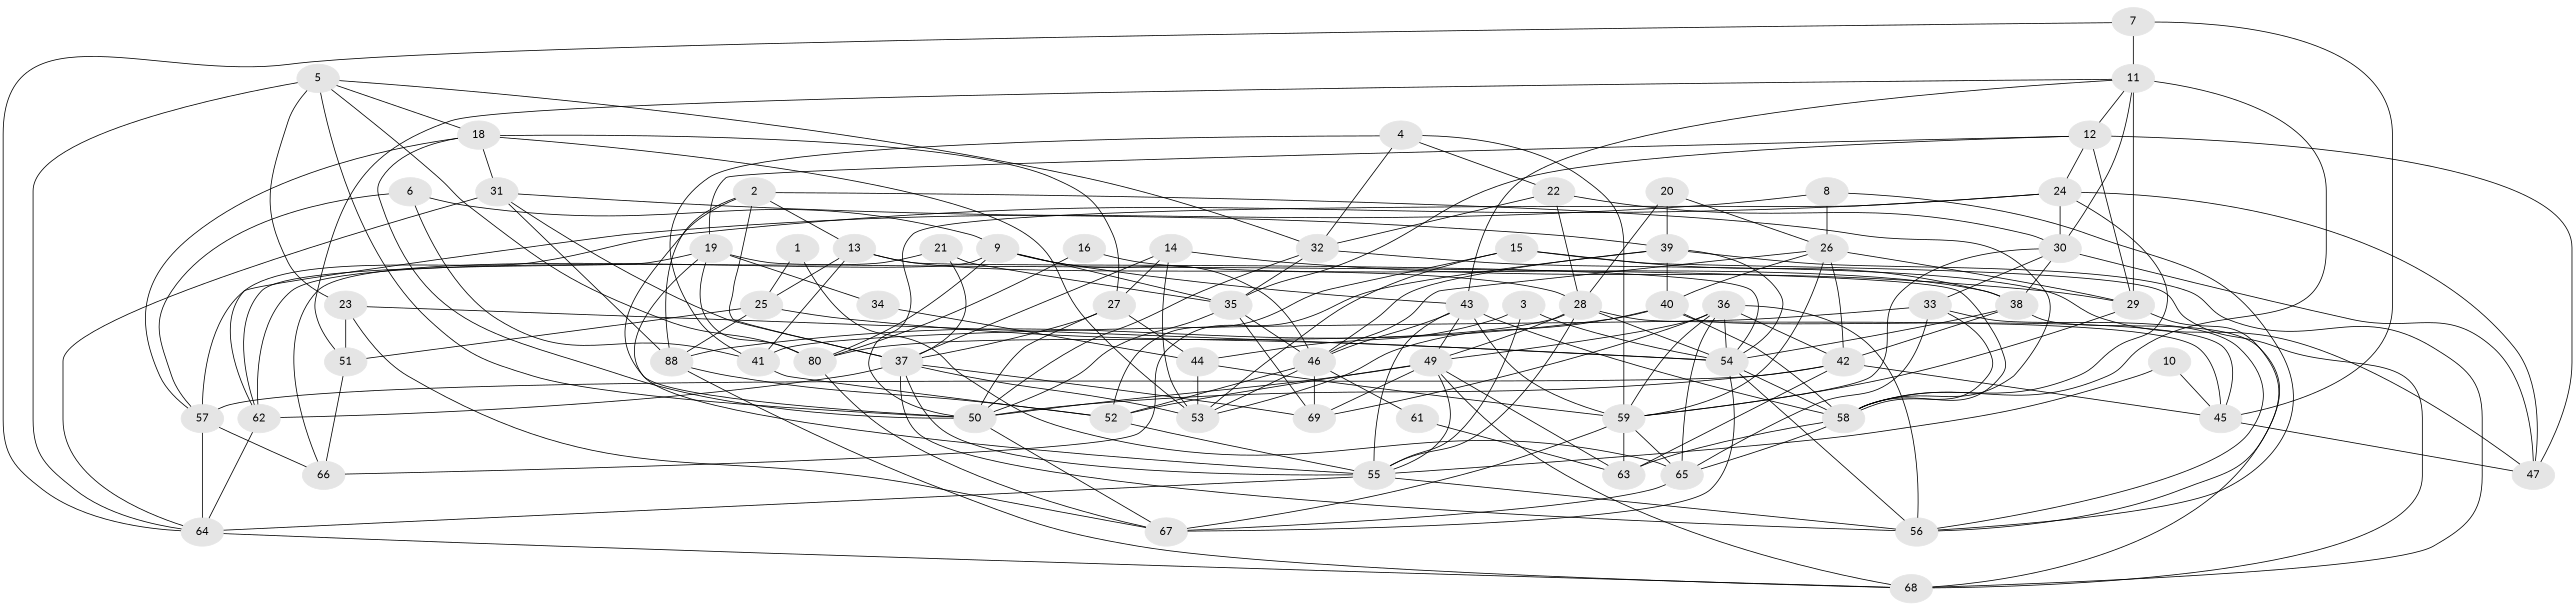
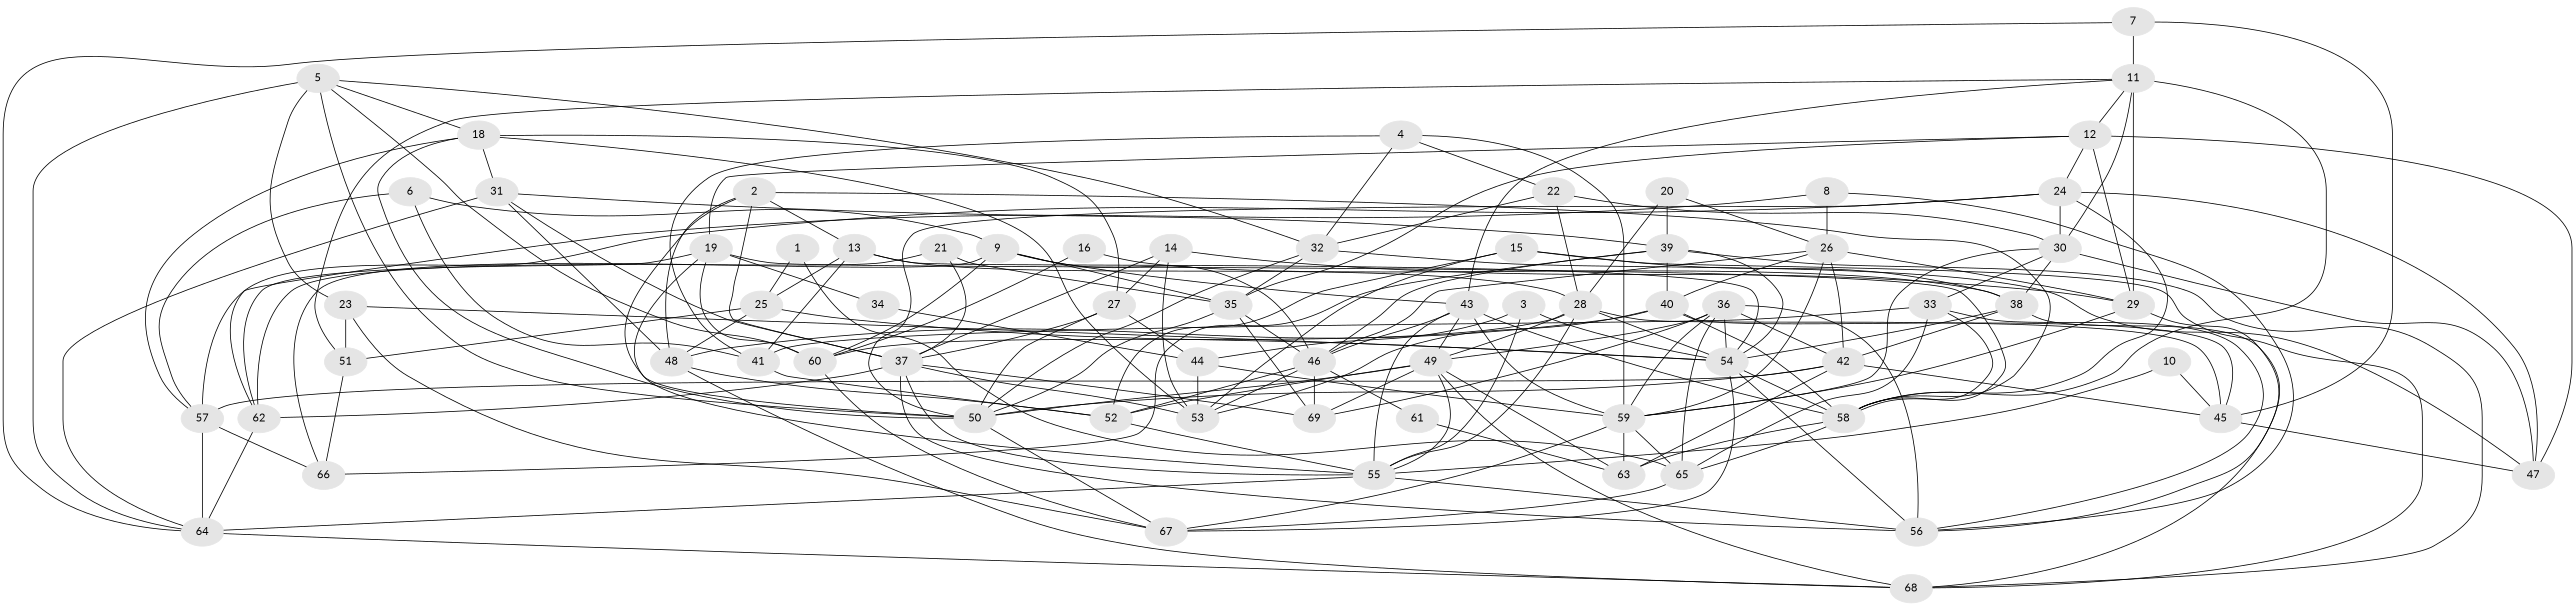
node "88": label "88" -> "48"
node "80": label "80" -> "60"
